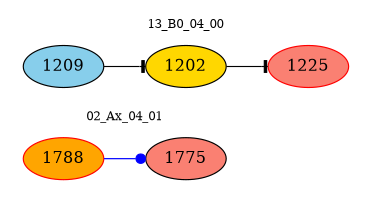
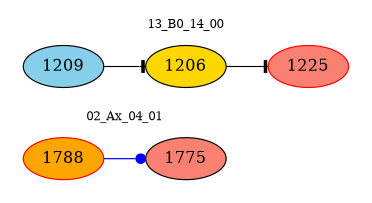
cluster "13_B0_04_00": label "13_B0_04_00" -> "13_B0_14_00"
node "1202": label "1202" -> "1206"
